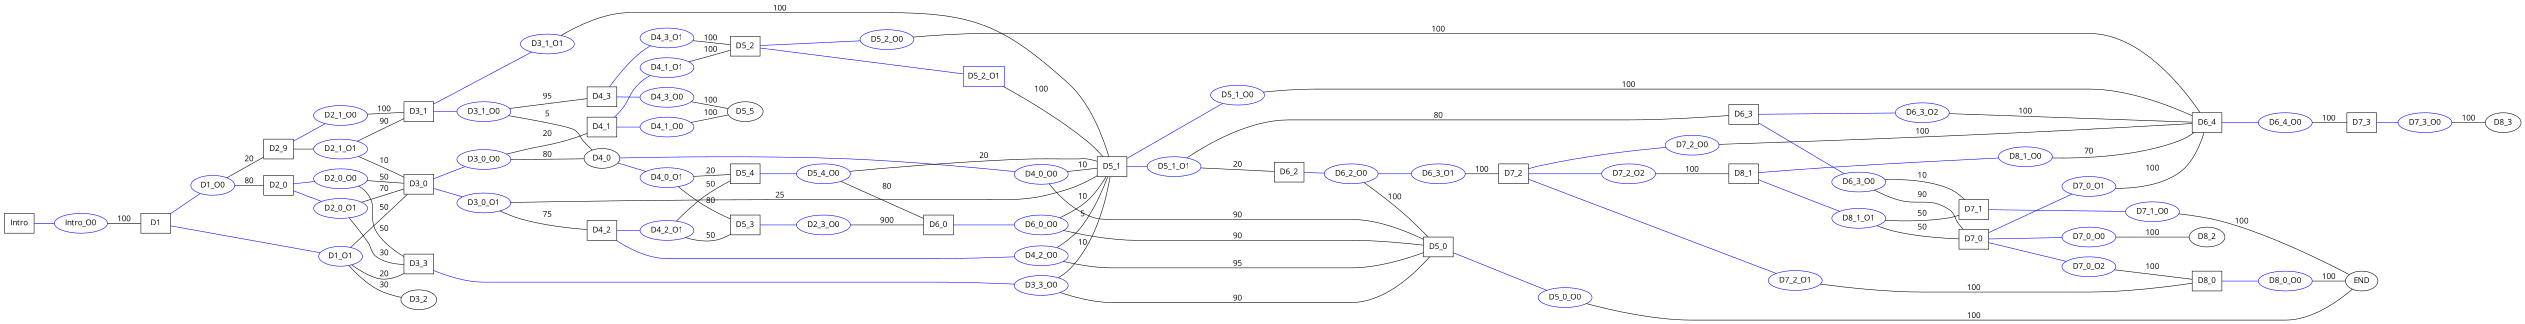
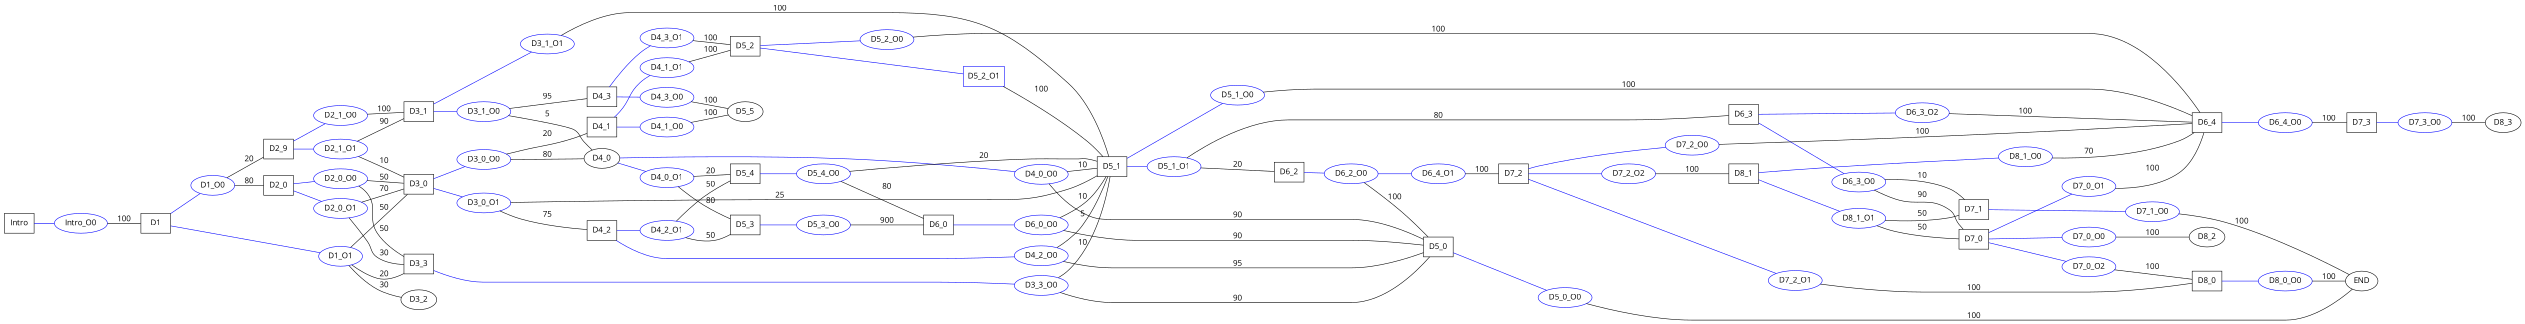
edge "D2_9" -- "D2_1_O1": color black -> blue
node "D6_3_O1": label "D6_3_O1" -> "D6_4_O1"
node "D2_3_O0": label "D2_3_O0" -> "D5_3_O0"
